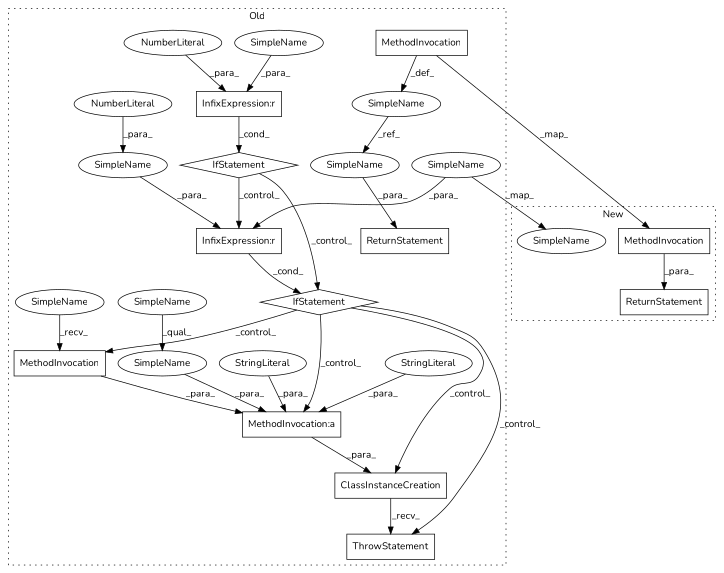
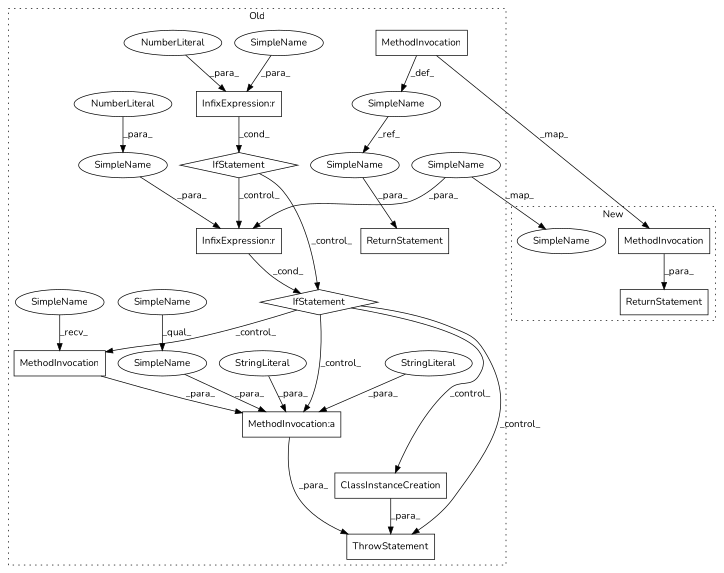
edge "MethodInvocation:a" -> "ClassInstanceCreation": now "MethodInvocation:a" -> "ThrowStatement"
edge "ClassInstanceCreation" -> "ThrowStatement": label "_recv_" -> "_para_"
